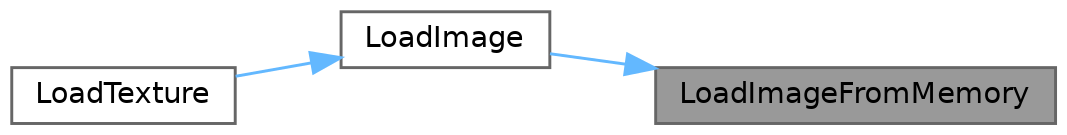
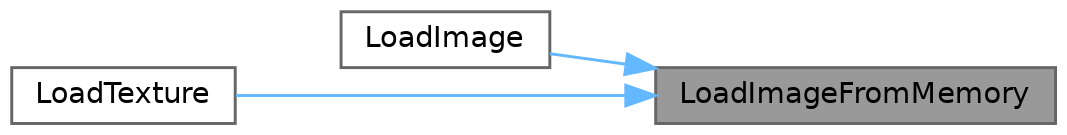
edge "LoadTexture" -> "LoadImage": now "LoadTexture" -> "LoadImageFromMemory"
